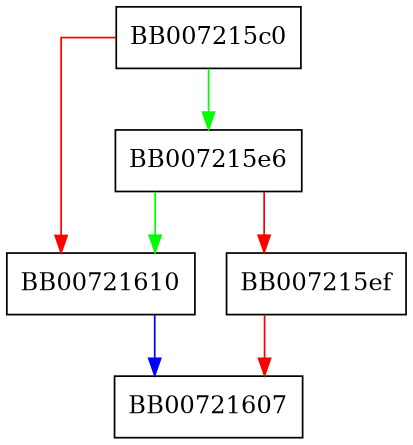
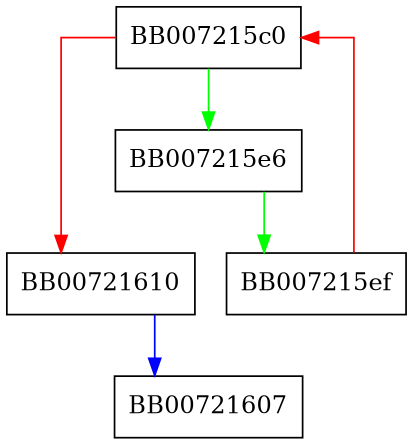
edge "BB007215e6" -> "BB00721610": removed
edge "BB007215e6" -> "BB007215ef": color red -> green
edge "BB007215ef" -> "BB00721607": now "BB007215ef" -> "BB007215c0"
